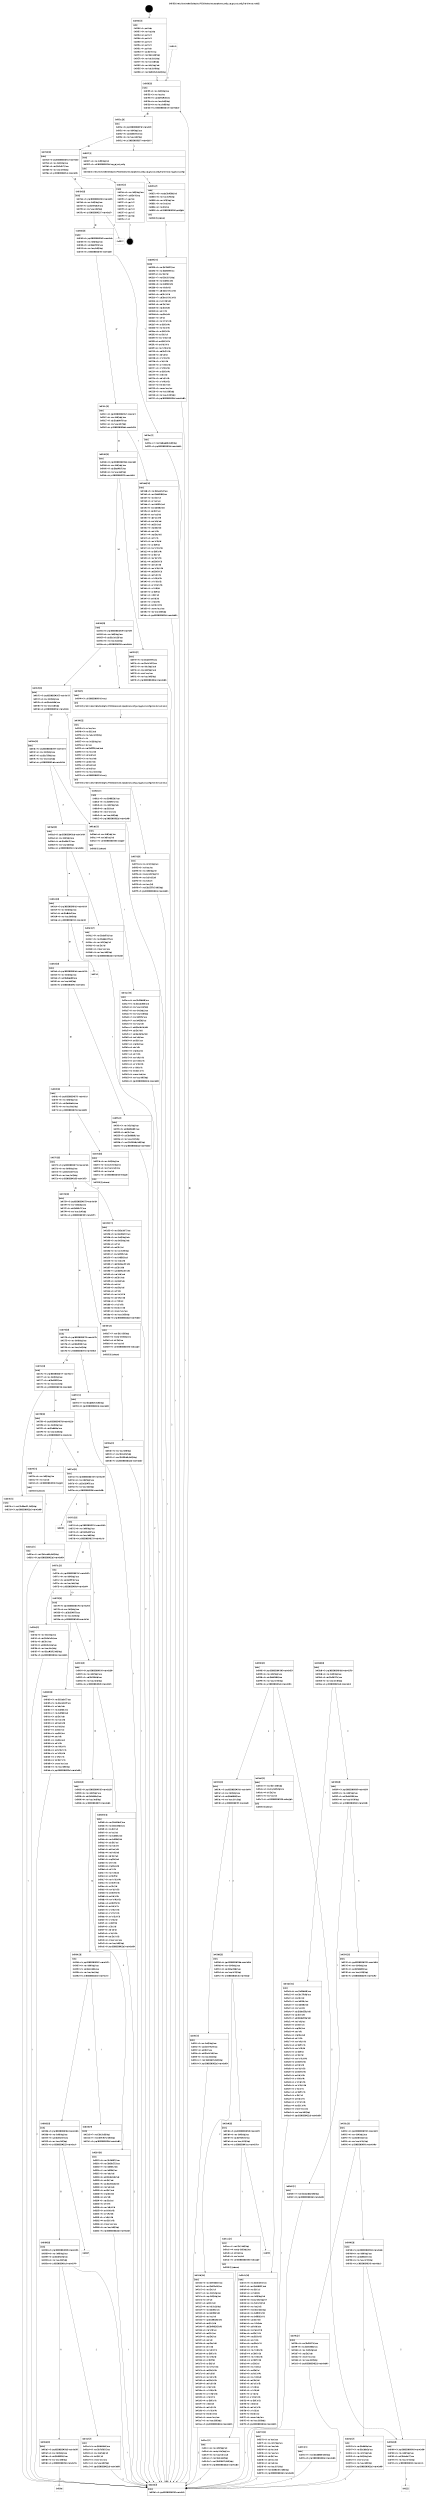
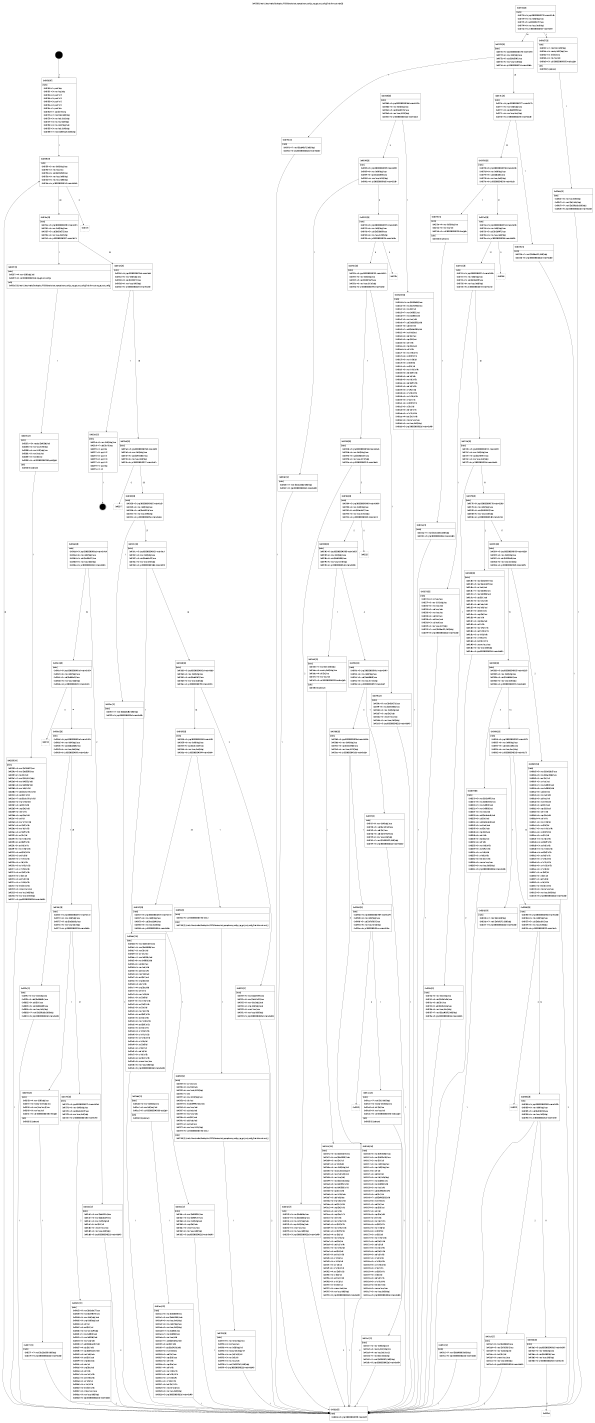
edge "0x401a15" -> "0x40158f [29]": reversed
node "0x4021fb": added
node "0x40168c [28]": removed
edge "0x401718 [28]" -> "0x401734 [28]": removed, label "25"
node "0x402171 [12]": added
edge "0x4017c0 [28]" -> "0x401814 [28]": now "0x4017c0 [28]" -> "0x40217d [33]"
edge "0x401980 [28]" -> "0x401964 [28]": reversed
